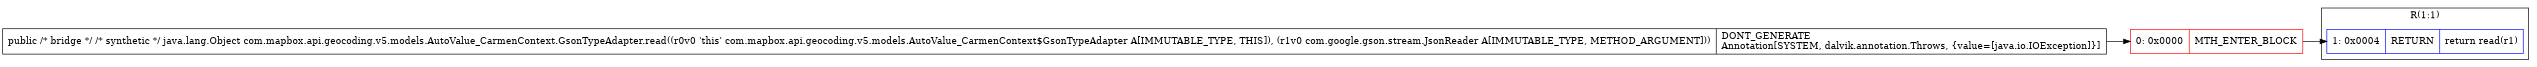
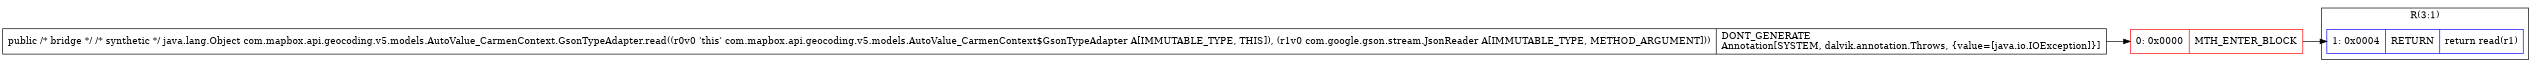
cluster "R(1:1)": label "R(1:1)" -> "R(3:1)"
